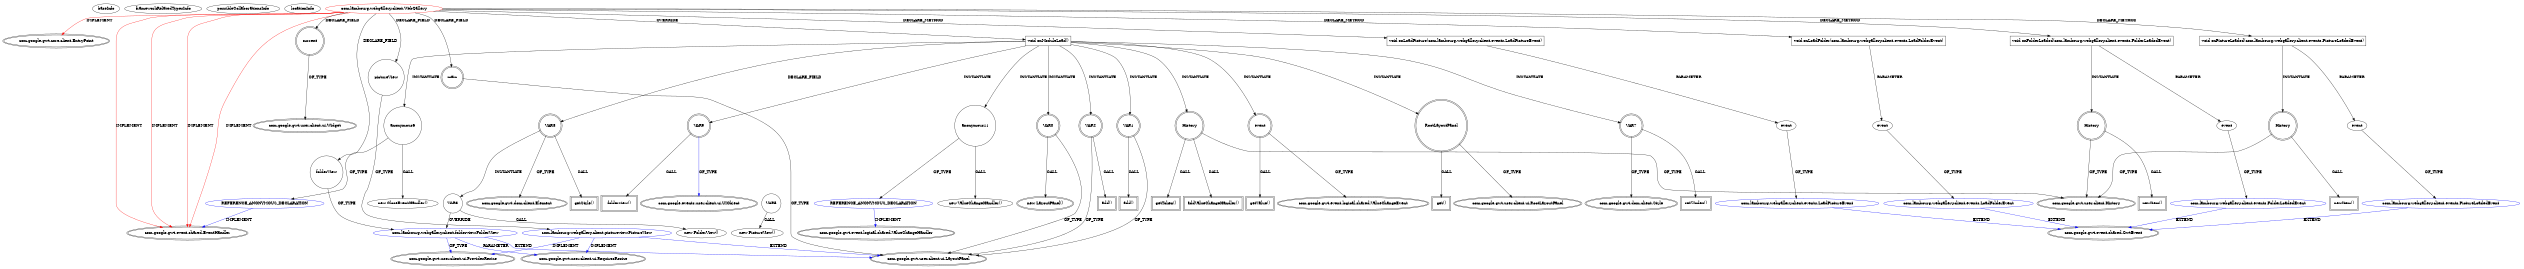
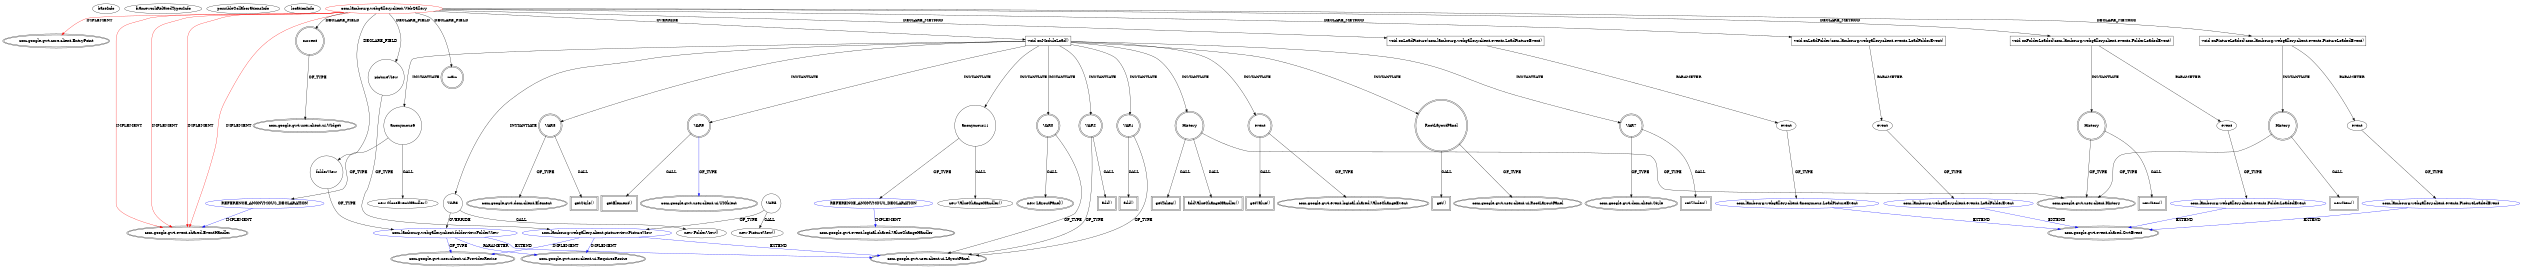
edge "void onModuleLoad()" -> "VAR8": label "DECLARE_FIELD" -> "INSTANTIATE"
edge "main" -> "com.google.gwt.user.client.ui.LayoutPanel": removed, label "OF_TYPE"
edge "VAR8" -> "VAR3": now "void onModuleLoad()" -> "VAR3"
node "folderview()": label "folderview()" -> "getElement()"
node "com.google.events.user.client.ui.UIObject": label "com.google.events.user.client.ui.UIObject" -> "com.google.gwt.user.client.ui.UIObject"
node "com.lambourg.webgallery.client.events.LoadPictureEvent": label "com.lambourg.webgallery.client.events.LoadPictureEvent" -> "com.lambourg.webgallery.client.anonymous.LoadPictureEvent"
edge "VAR5" -> "com.lambourg.webgallery.client.pictureview.PictureView": added, label "OF_TYPE"
